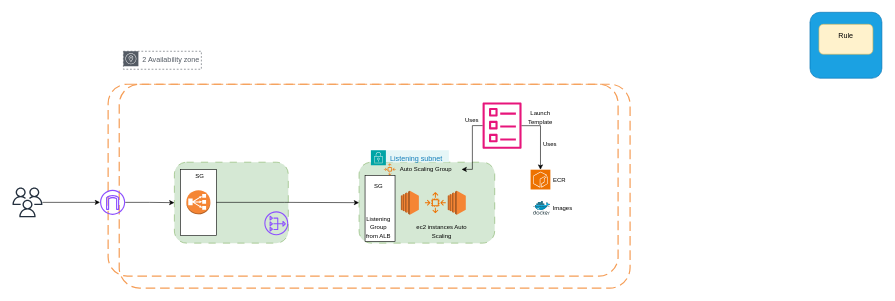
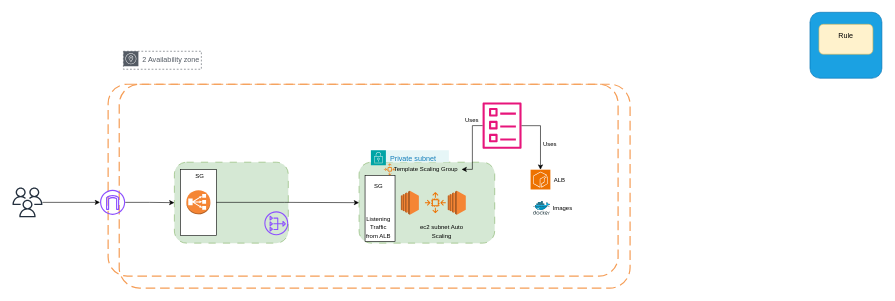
node "Launch Template": removed
node "Listening subnet": label "Listening subnet" -> "Private subnet"
node "Auto Scaling Group": label "Auto Scaling Group" -> "Template Scaling Group"
node "ECR": label "ECR" -> "ALB"
node "Listening Group from ALB": label "Listening Group from ALB" -> "Listening Traffic from ALB"
node "ec2 instances Auto Scaling": label "ec2 instances Auto Scaling" -> "ec2 subnet Auto Scaling"
